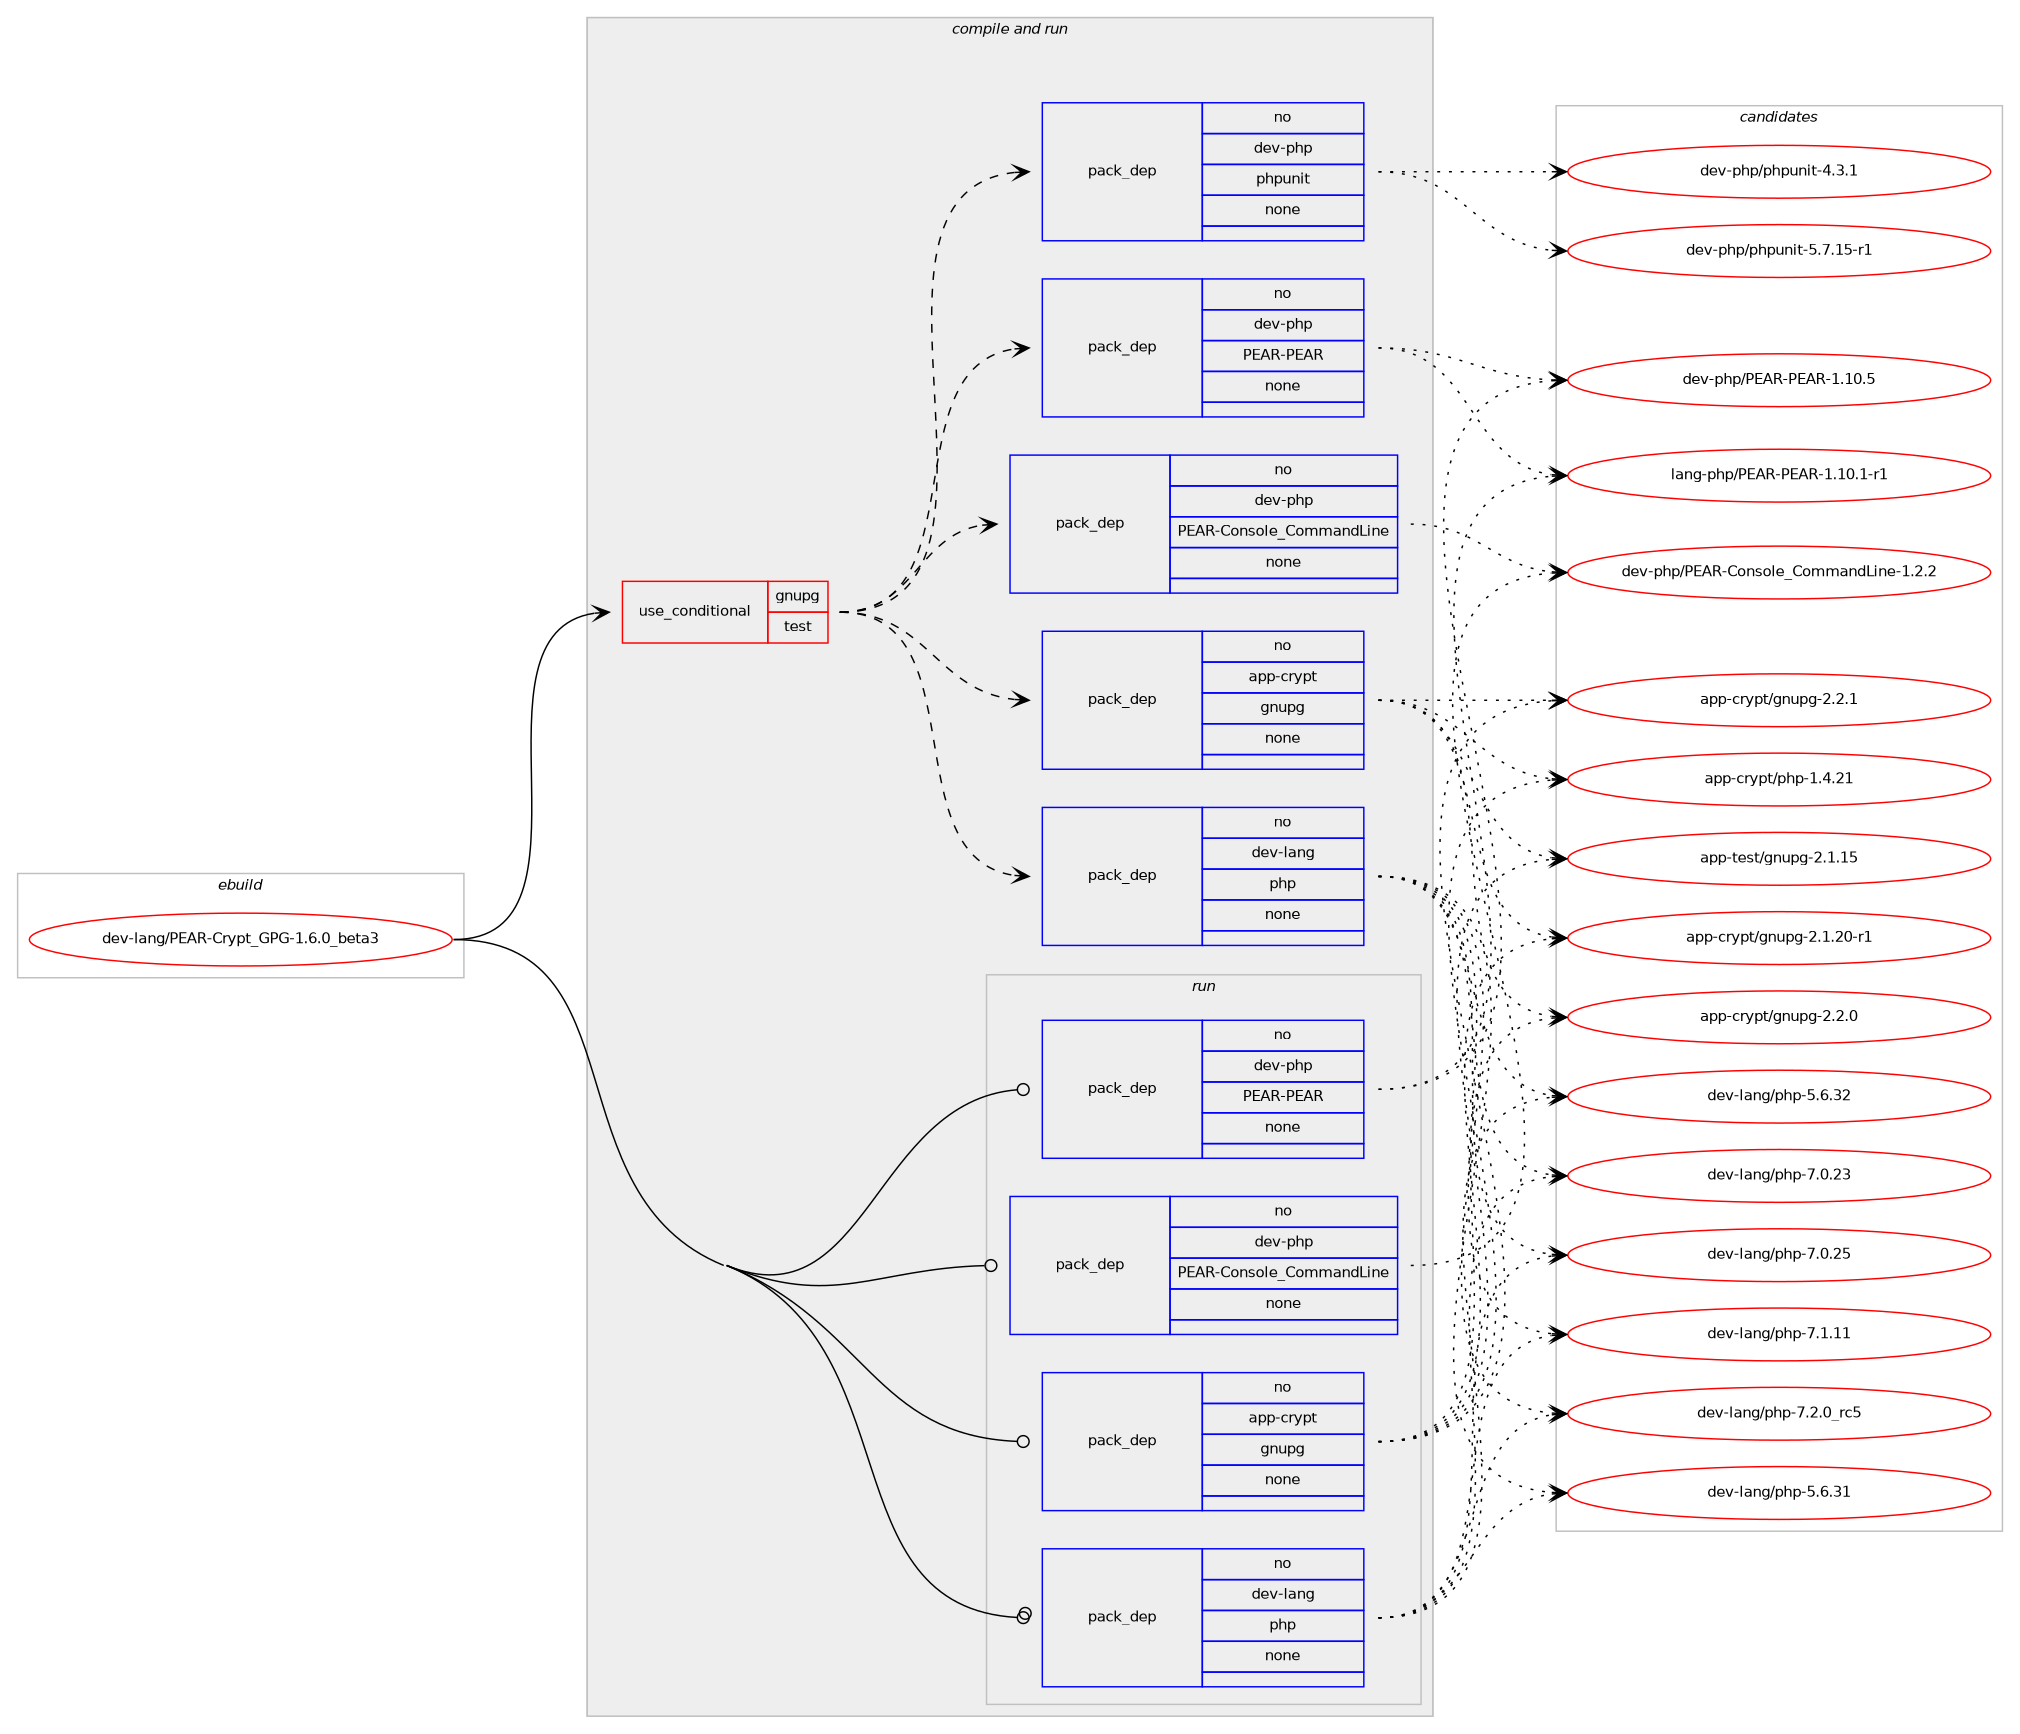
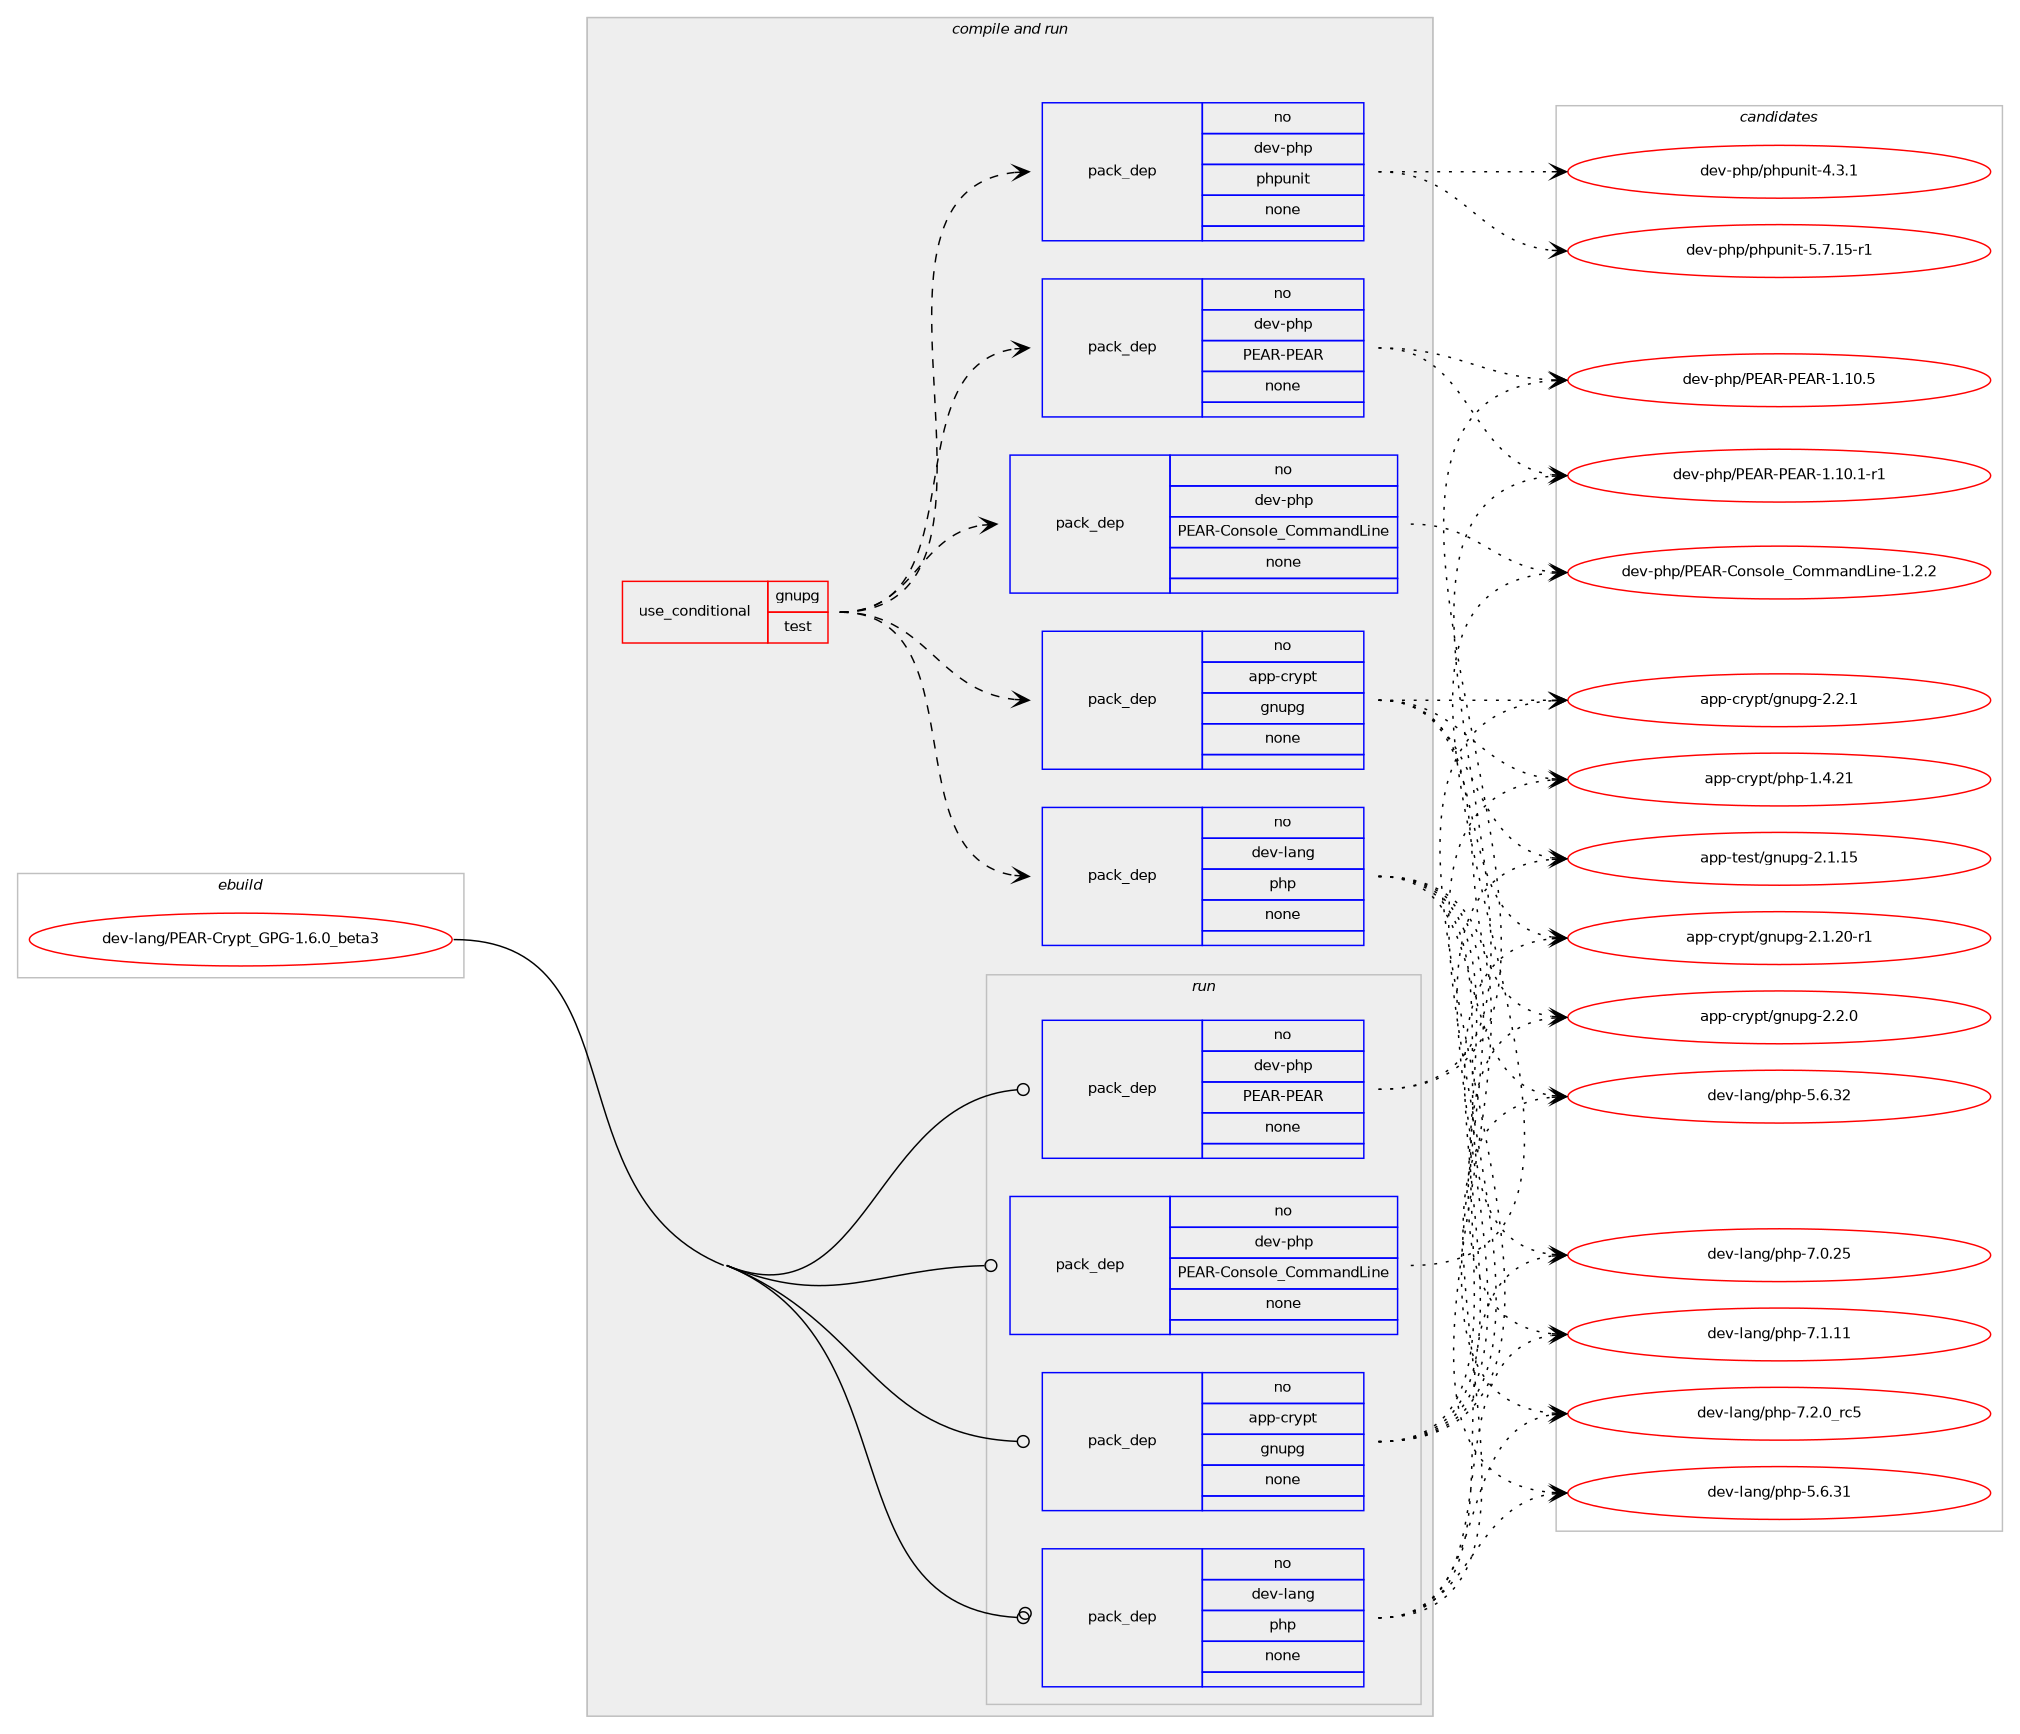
node "lang-php/PEAR-PEAR-1.10.1-r1": label "lang-php/PEAR-PEAR-1.10.1-r1" -> "dev-php/PEAR-PEAR-1.10.1-r1"
edge "dev-lang/PEAR-Crypt_GPG-1.6.0_beta3" -> "use_conditional": removed
node "dev-lang/php-7.0.23": removed
